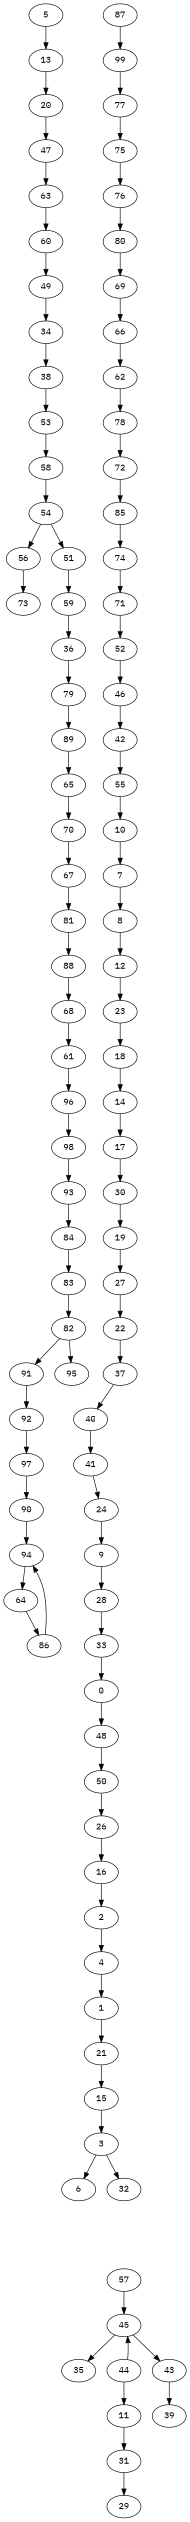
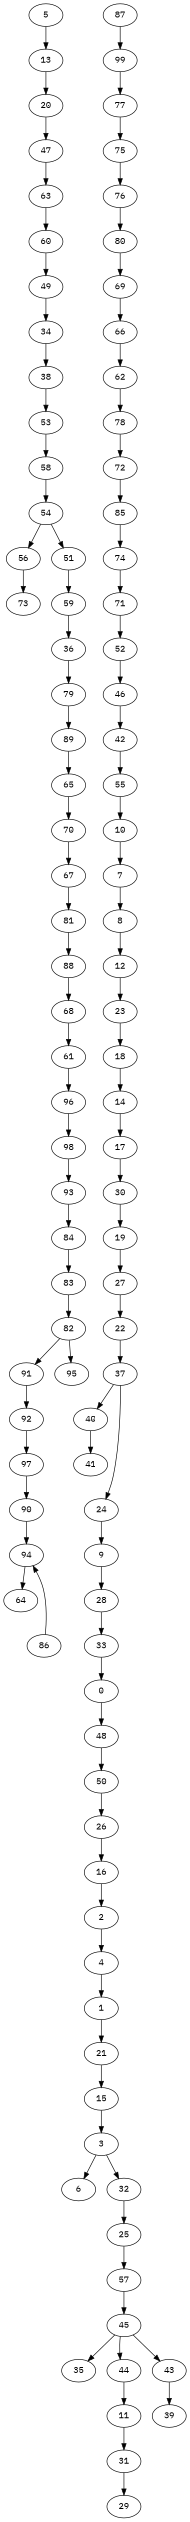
edge "41" -> "24": now "37" -> "24"
edge "64" -> "86": removed
node "25": added
edge "44" -> "45": reversed
